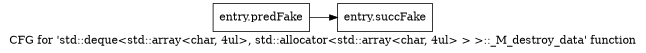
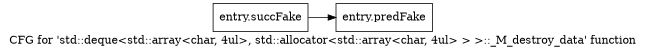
edge "entry.predFake" -> "entry.succFake": reversed
